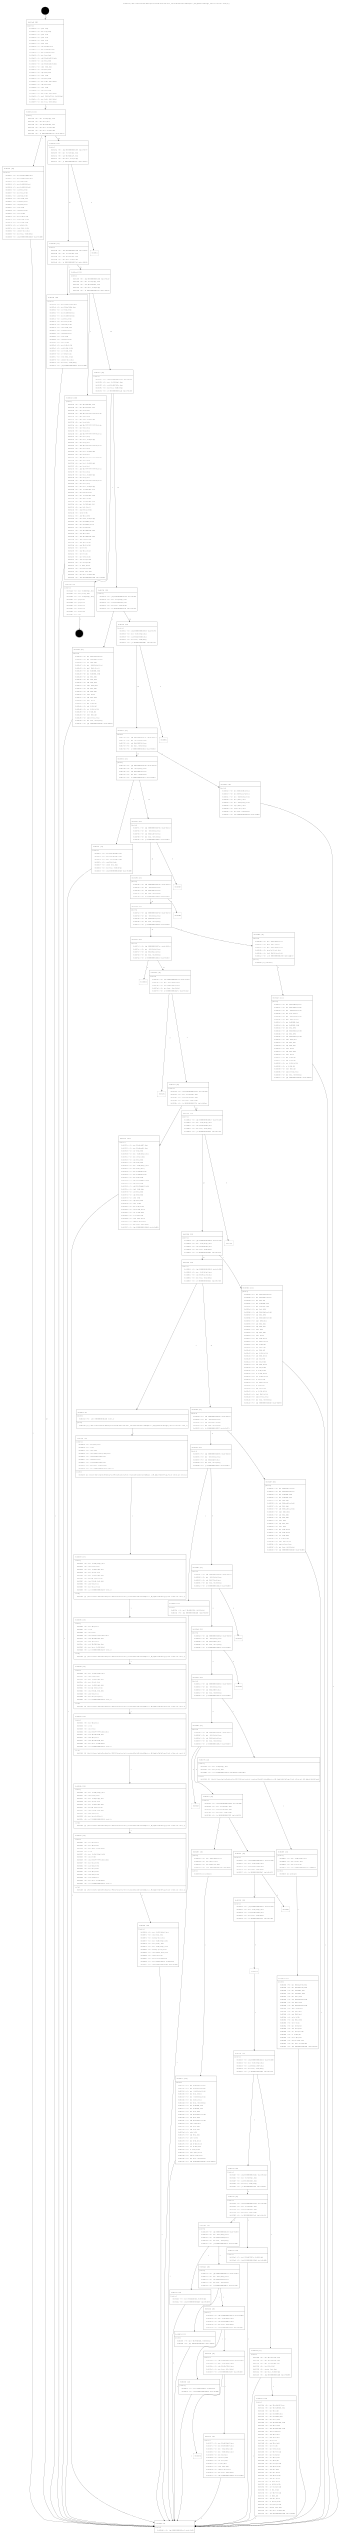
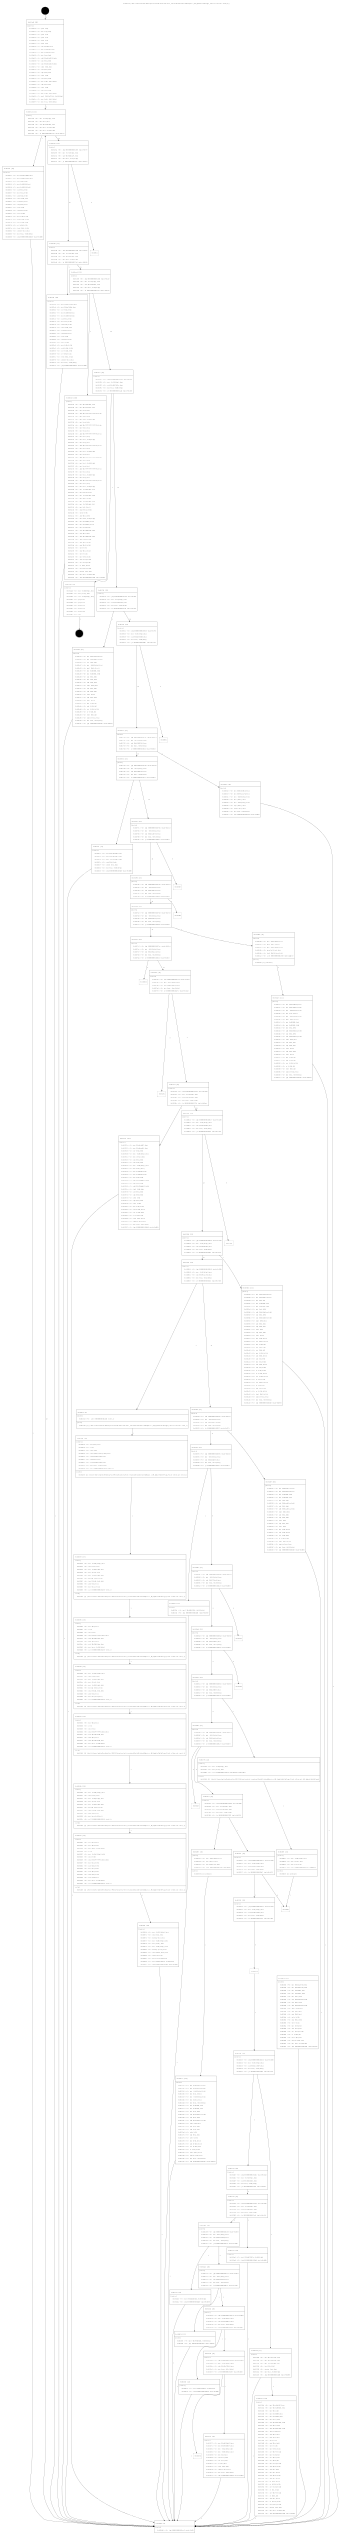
edge "0x402807 [15]" -> "0x402816 [94]": now "0x402807 [15]" -> "0x402bbf"
